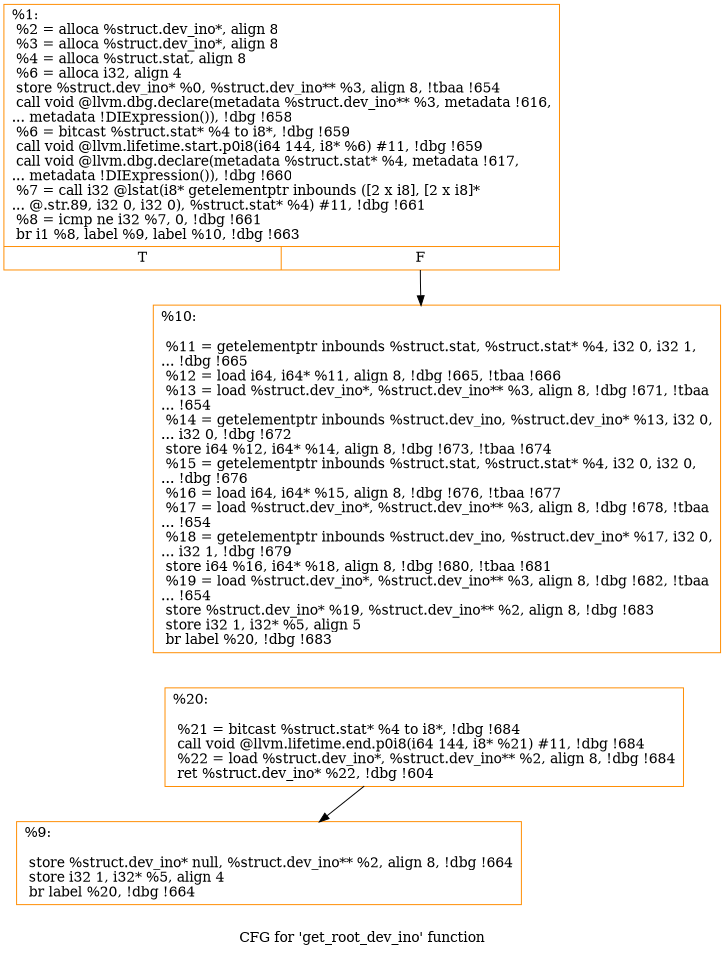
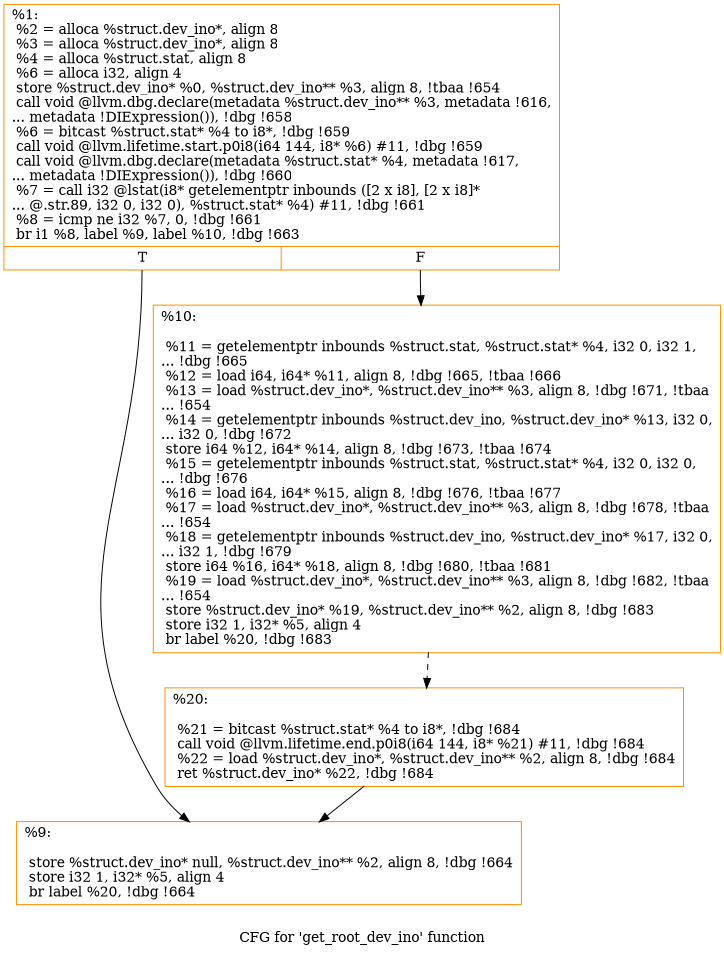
edge "%1:" -> "%9:": added
node "%10:": text "store i32 1, i32* %5, align 5" -> "store i32 1, i32* %5, align 4"
edge "%10:" -> "%20:": added
node "%20:": text "ret %struct.dev_ino* %22, !dbg !604" -> "ret %struct.dev_ino* %22, !dbg !684"
